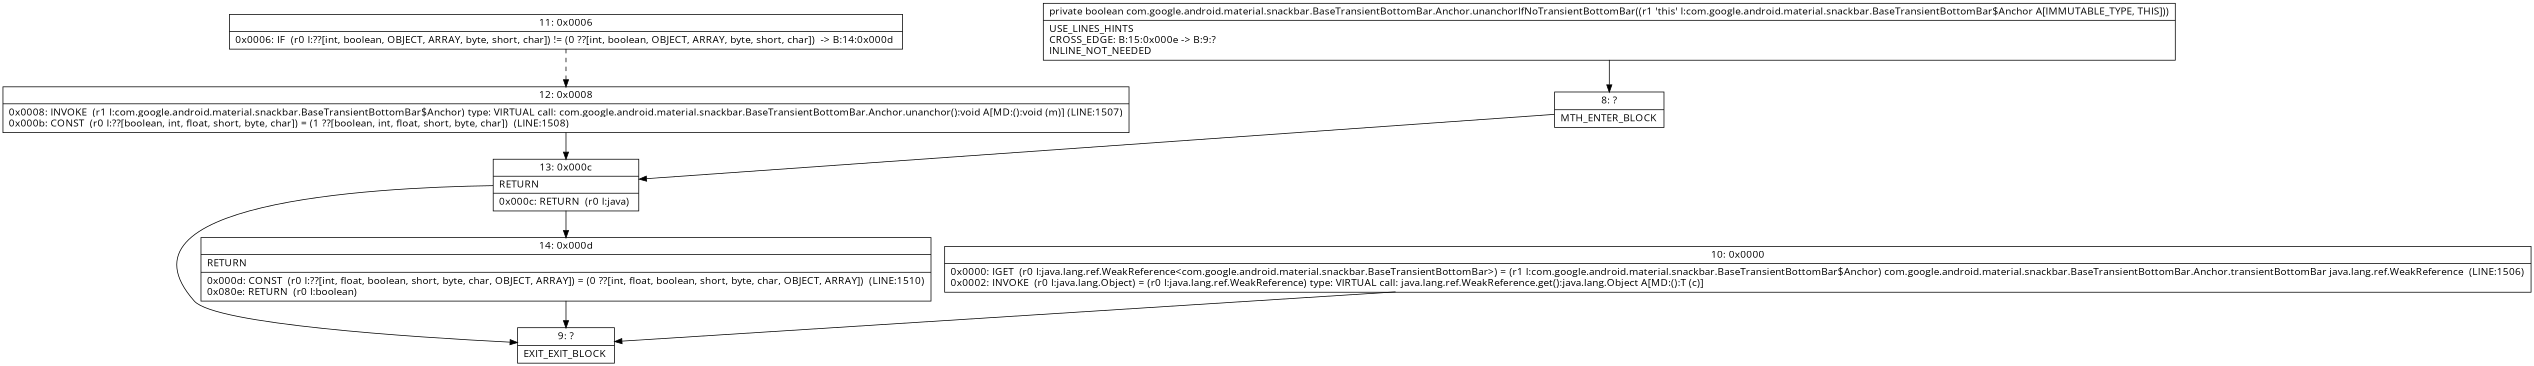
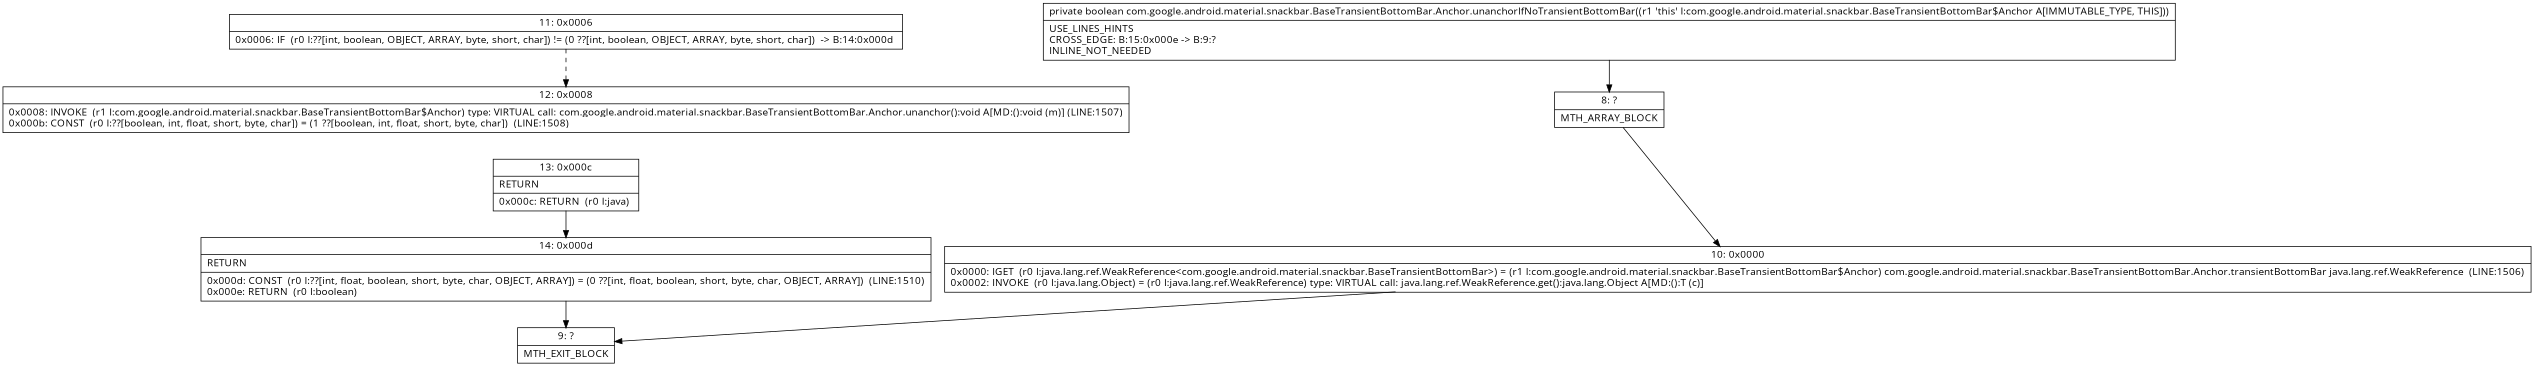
node "8: ?": text "MTH_ENTER_BLOCK" -> "MTH_ARRAY_BLOCK"
edge "12: 0x0008" -> "13: 0x000c": removed
edge "8: ?" -> "13: 0x000c": now "8: ?" -> "10: 0x0000"
edge "13: 0x000c" -> "9: ?": removed
node "14: 0x000d": text "0x080e: RETURN  (r0 I:boolean)" -> "0x000e: RETURN  (r0 I:boolean)"
node "9: ?": text "EXIT_EXIT_BLOCK" -> "MTH_EXIT_BLOCK"
